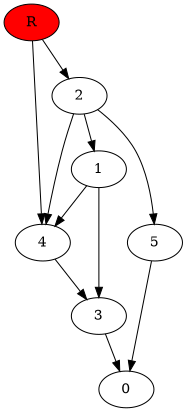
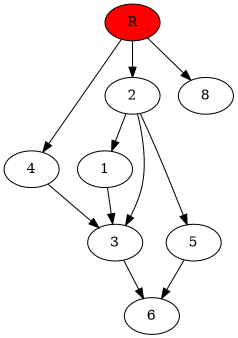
node "8": added
edge "2" -> "4": now "2" -> "3"
edge "1" -> "4": removed
node "0": label "0" -> "6"
